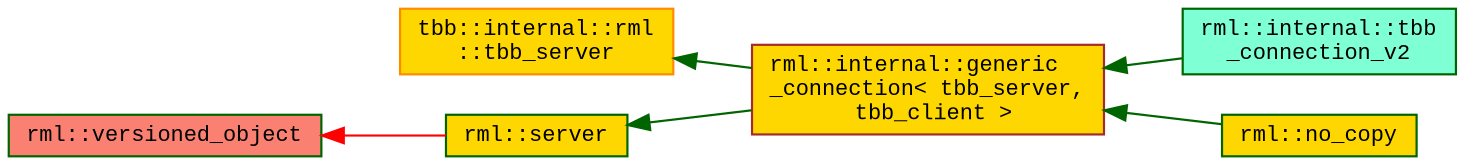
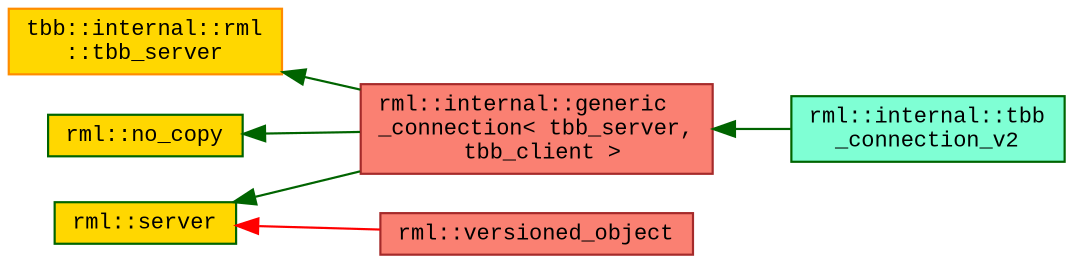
node "rml::internal::generic _connection< tbb_server, tbb_client >": fillcolor gold -> salmon
edge "rml::no_copy" -> "rml::internal::generic _connection< tbb_server, tbb_client >": reversed
node "rml::versioned_object": color darkgreen -> brown
edge "rml::server" -> "rml::versioned_object": reversed
